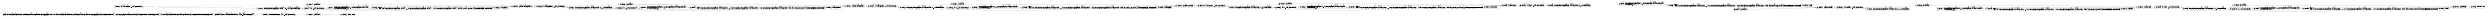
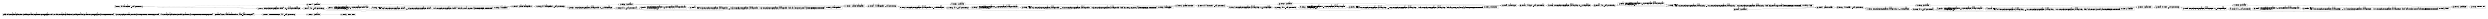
node "36: 0x00ac": text "r2.string_this = r0" -> "r2.string_adapter = r0"
node "35: 0x00aa": added
node "42: 0x00ce": added
